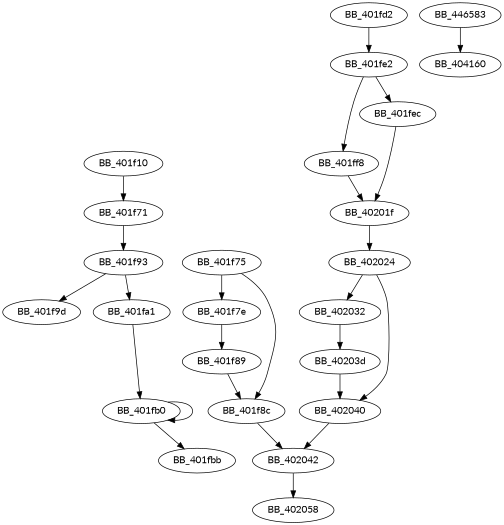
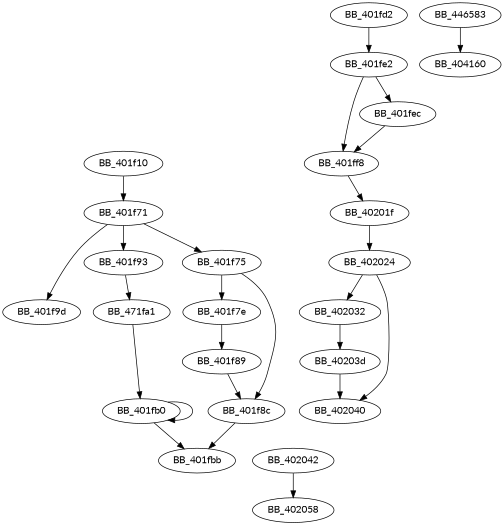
edge "BB_401fec" -> "BB_40201f": now "BB_401fec" -> "BB_401ff8"
edge "BB_401f71" -> "BB_401f75": added
edge "BB_401f93" -> "BB_401f9d": now "BB_401f71" -> "BB_401f9d"
node "BB_401fa1": label "BB_401fa1" -> "BB_471fa1"
edge "BB_401f8c" -> "BB_402042": now "BB_401f8c" -> "BB_401fbb"
edge "BB_402040" -> "BB_402042": removed
